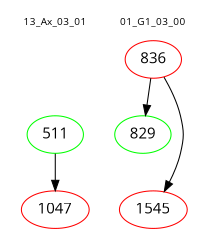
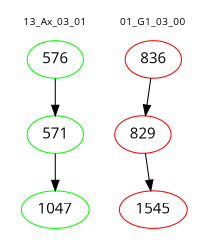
node "576": added
edge "836" -> "1545": now "829" -> "1545"
node "511": label "511" -> "571"
node "829": color green -> red
node "1047": color red -> green
